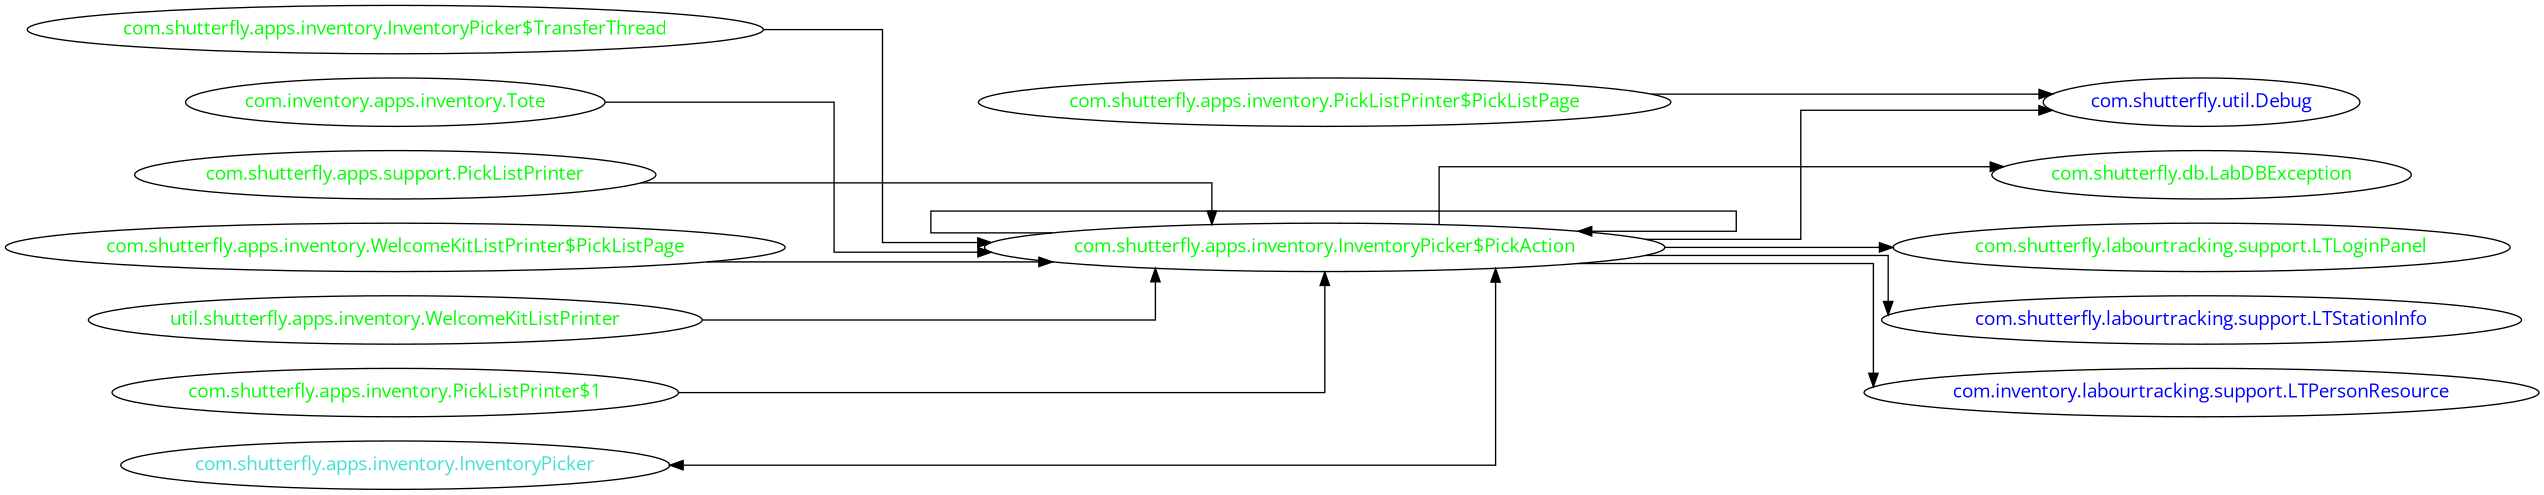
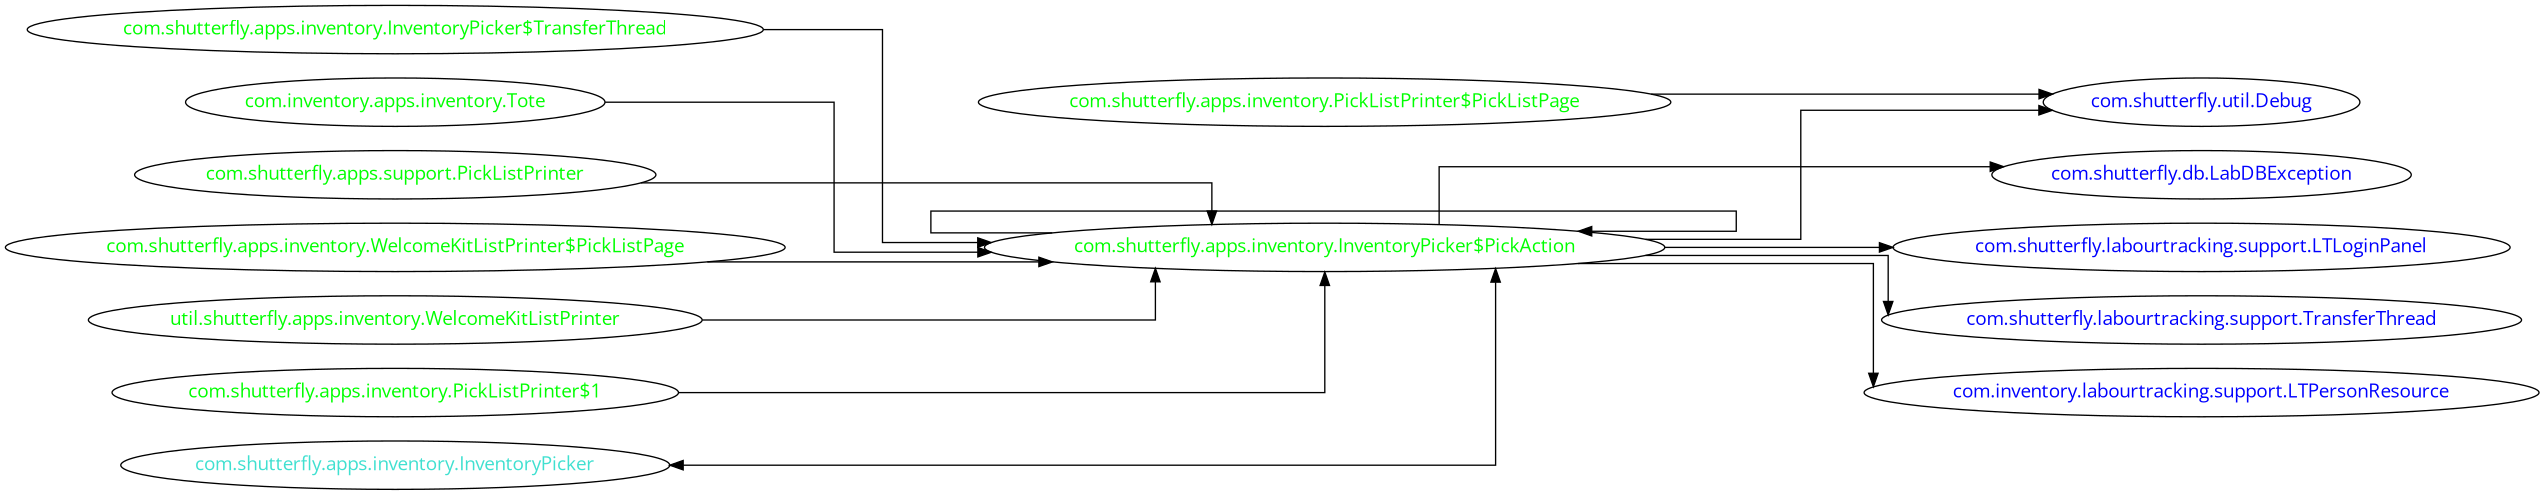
node "com.shutterfly.db.LabDBException": fontcolor green -> blue
node "com.shutterfly.labourtracking.support.LTLoginPanel": fontcolor green -> blue
node "com.shutterfly.labourtracking.support.LTStationInfo": label "com.shutterfly.labourtracking.support.LTStationInfo" -> "com.shutterfly.labourtracking.support.TransferThread"
